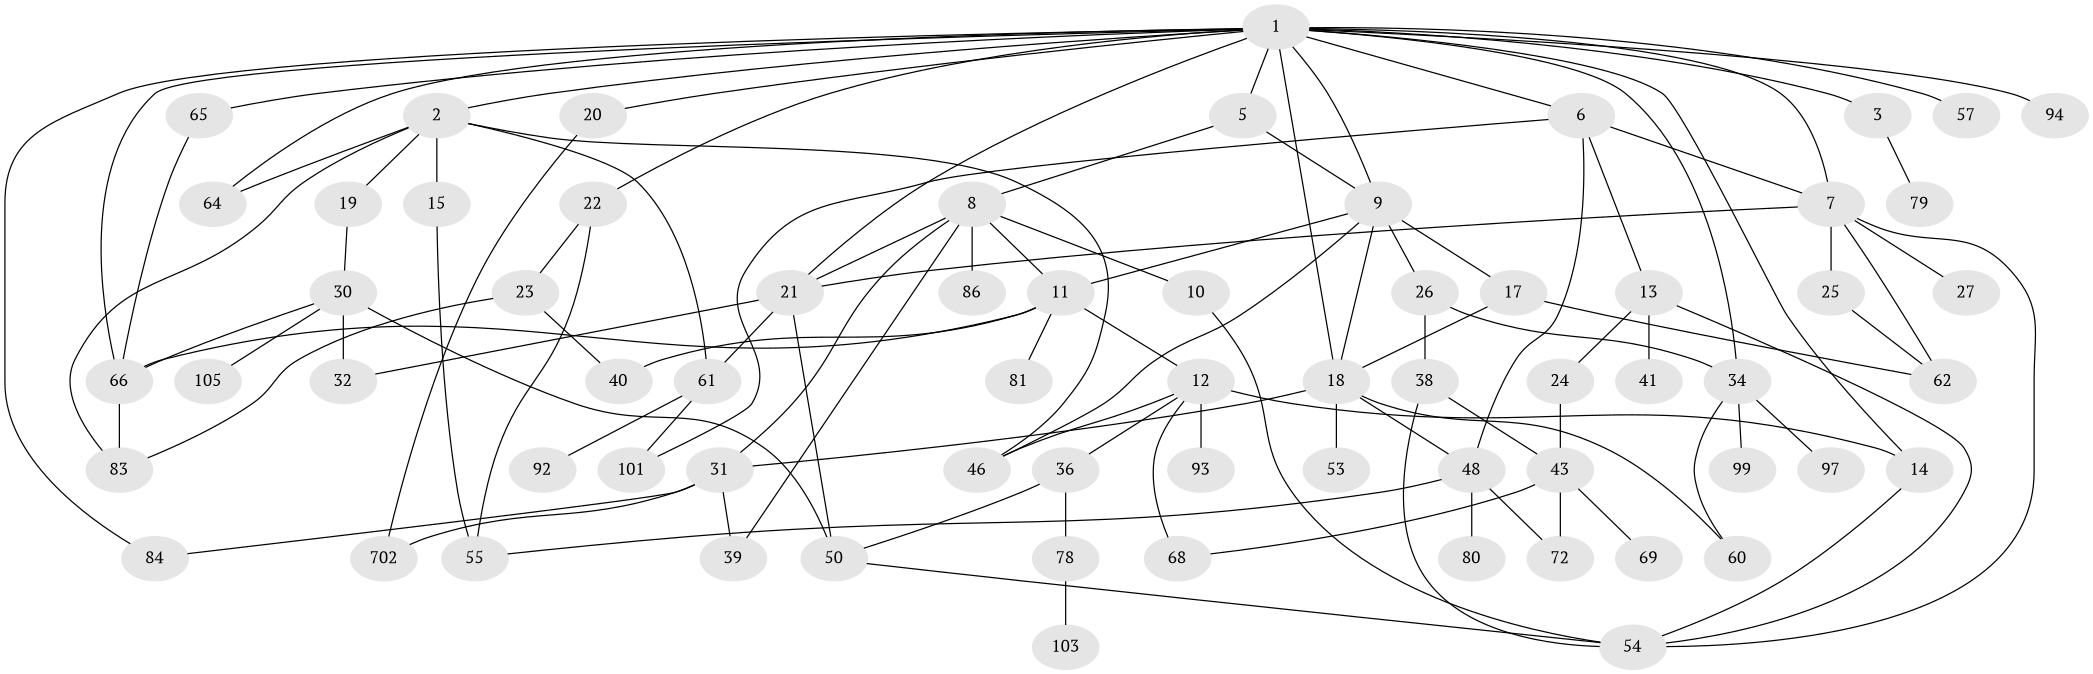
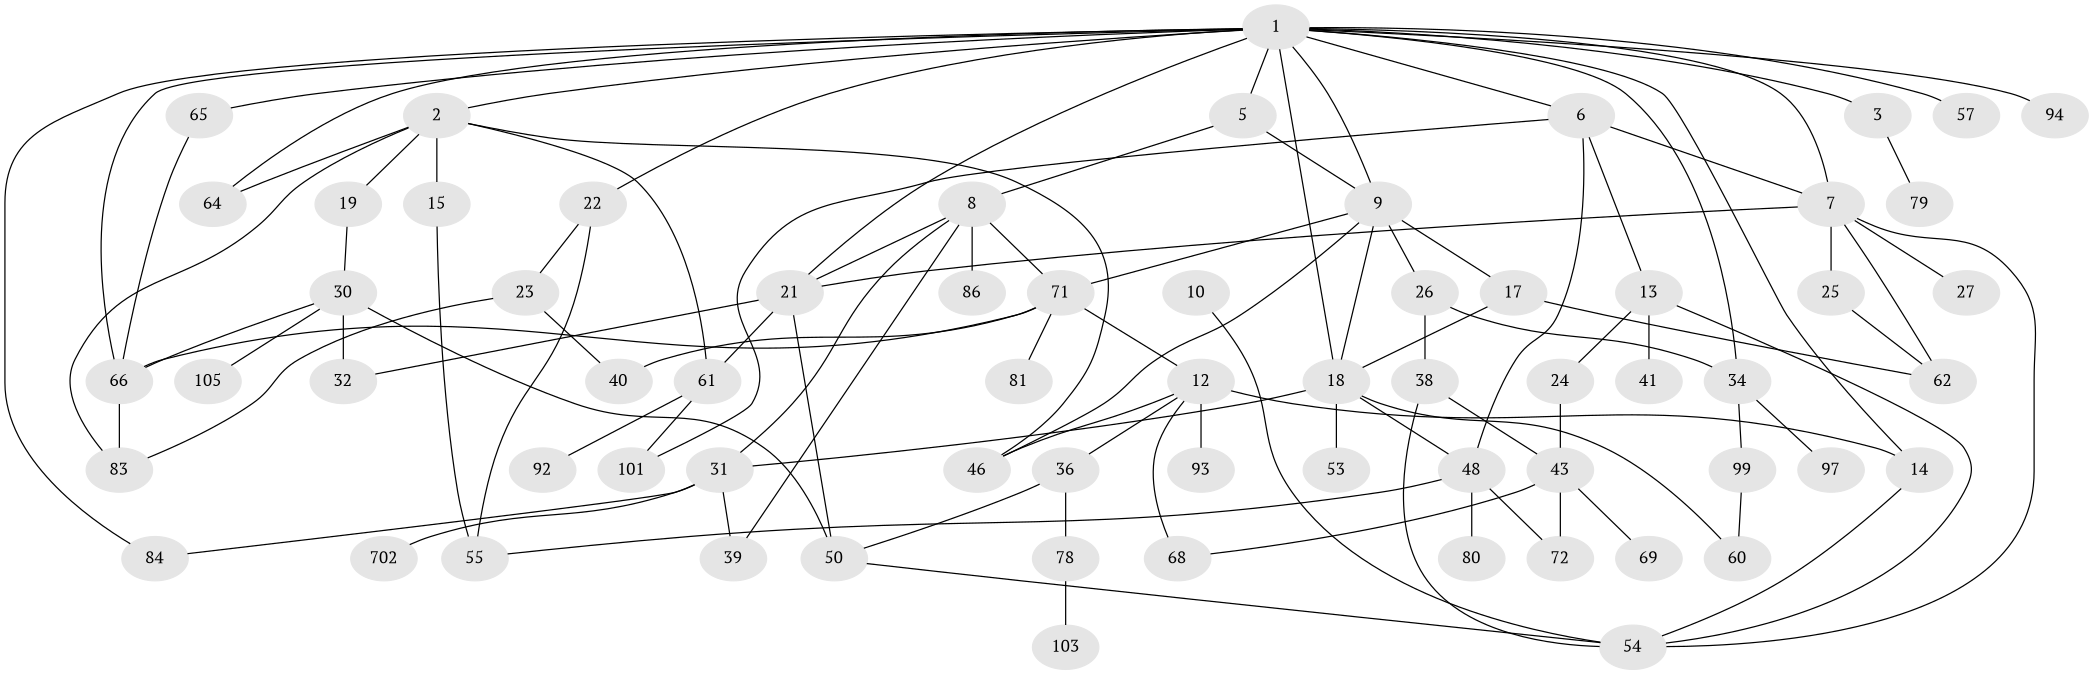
node "20": removed
edge "8" -- "10": removed
node "11": label "11" -> "71"
edge "34" -- "60": now "99" -- "60"
